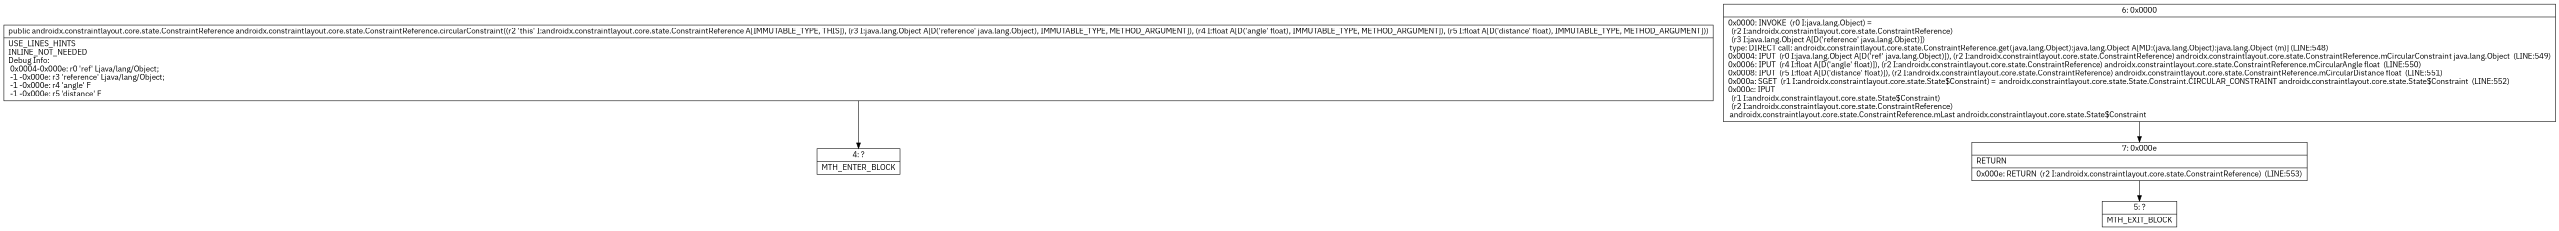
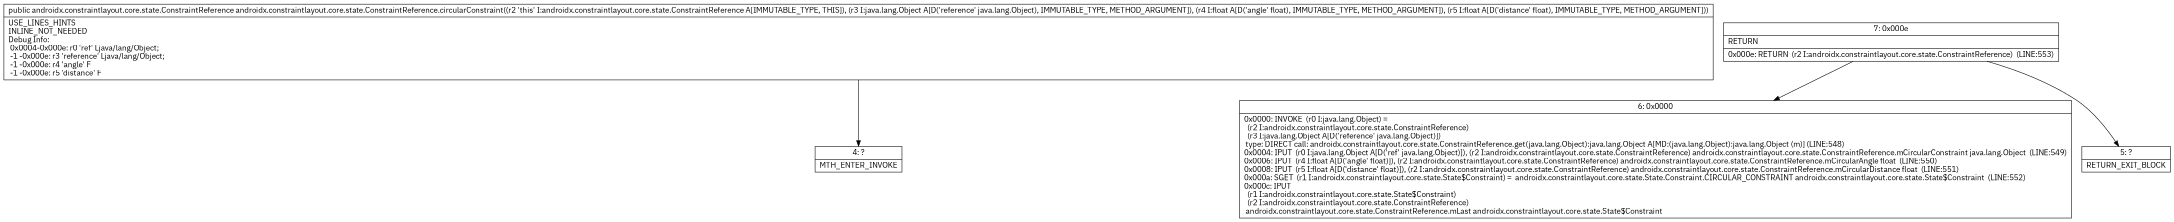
edge "6: 0x0000" -> "7: 0x000e": reversed
node "4: ?": text "MTH_ENTER_BLOCK" -> "MTH_ENTER_INVOKE"
node "5: ?": text "MTH_EXIT_BLOCK" -> "RETURN_EXIT_BLOCK"
